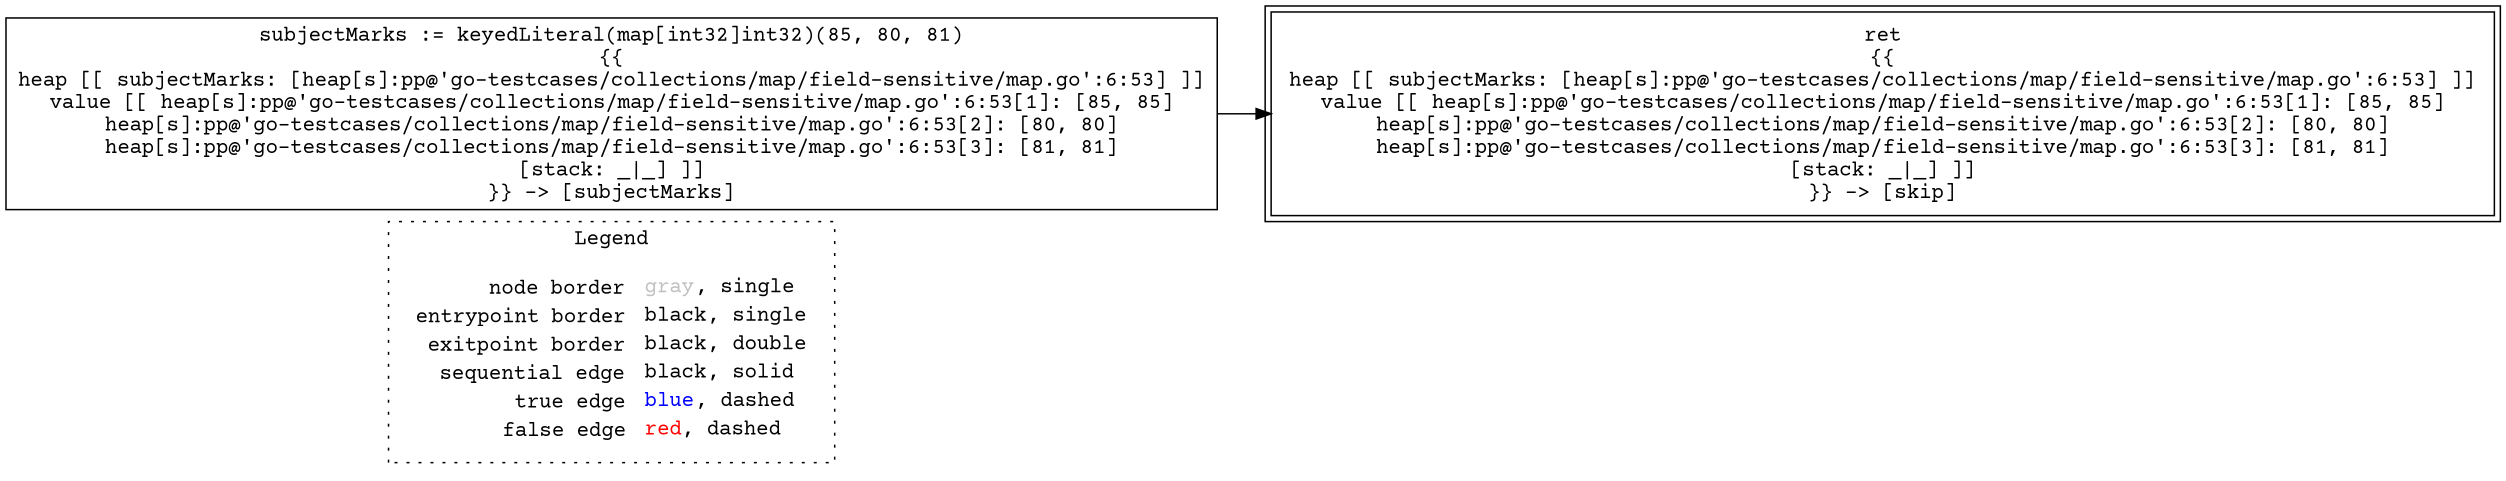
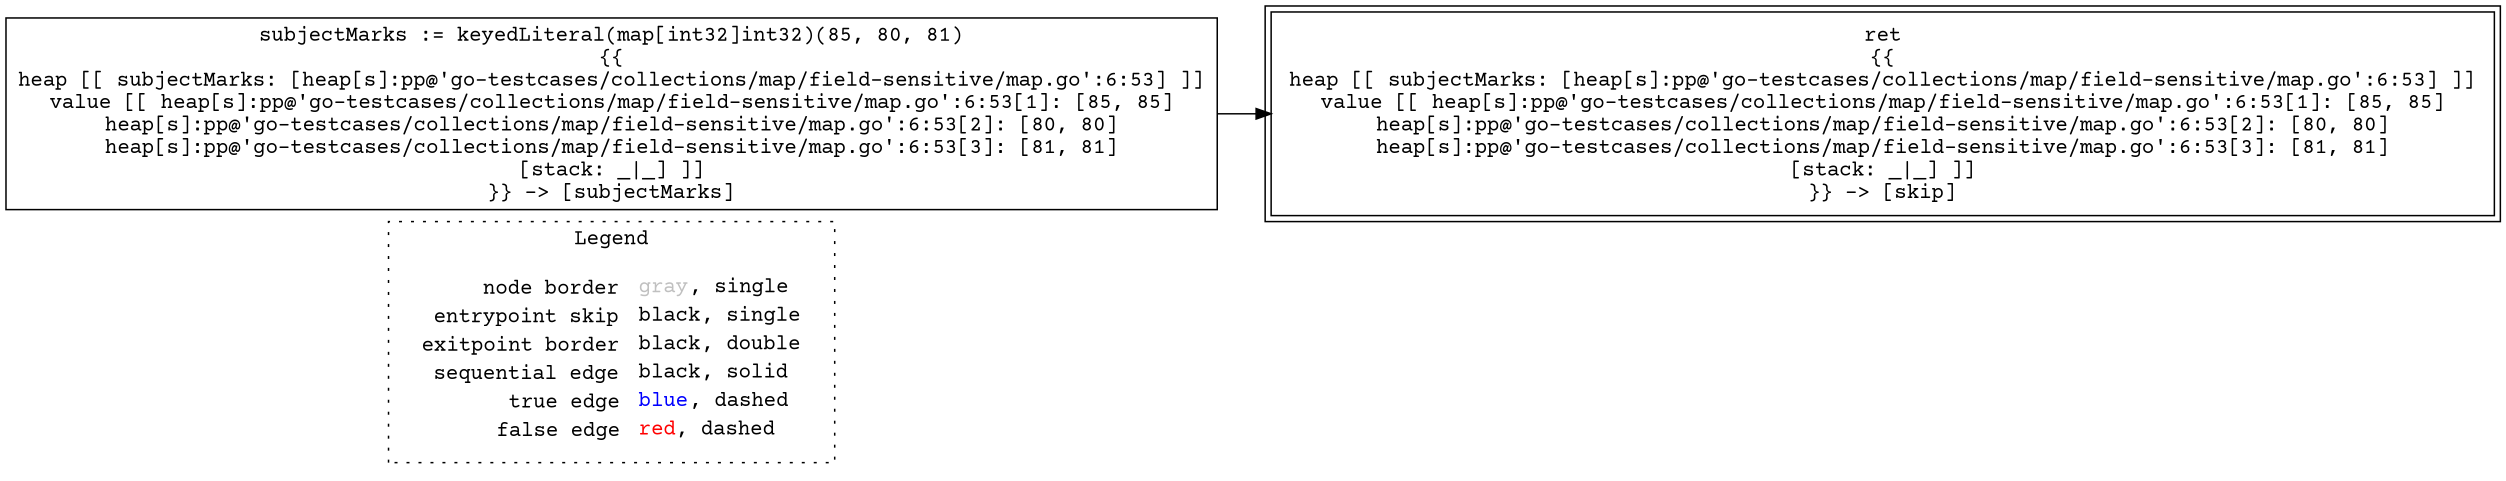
node "node border": text "entrypoint border" -> "entrypoint skip"
